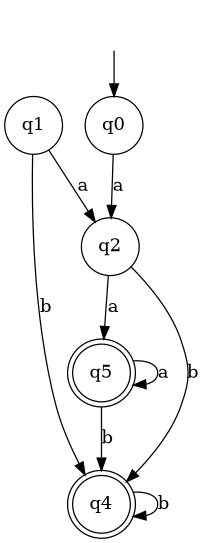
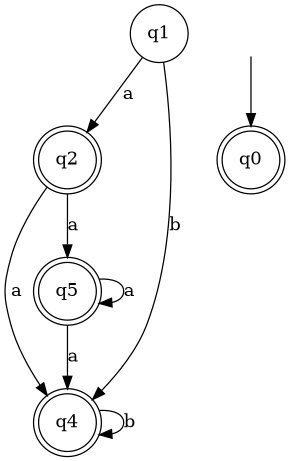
node "q0": shape circle -> doublecircle
edge "q0" -> "q2": removed, label "a"
node "q2": shape circle -> doublecircle
edge "q2" -> "q4": label "b" -> "a"
edge "q5" -> "q4": label "b" -> "a"
